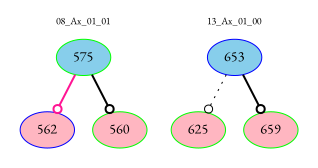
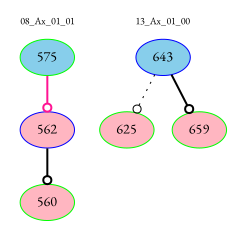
node "653": label "653" -> "643"
edge "575" -> "560": now "562" -> "560"
